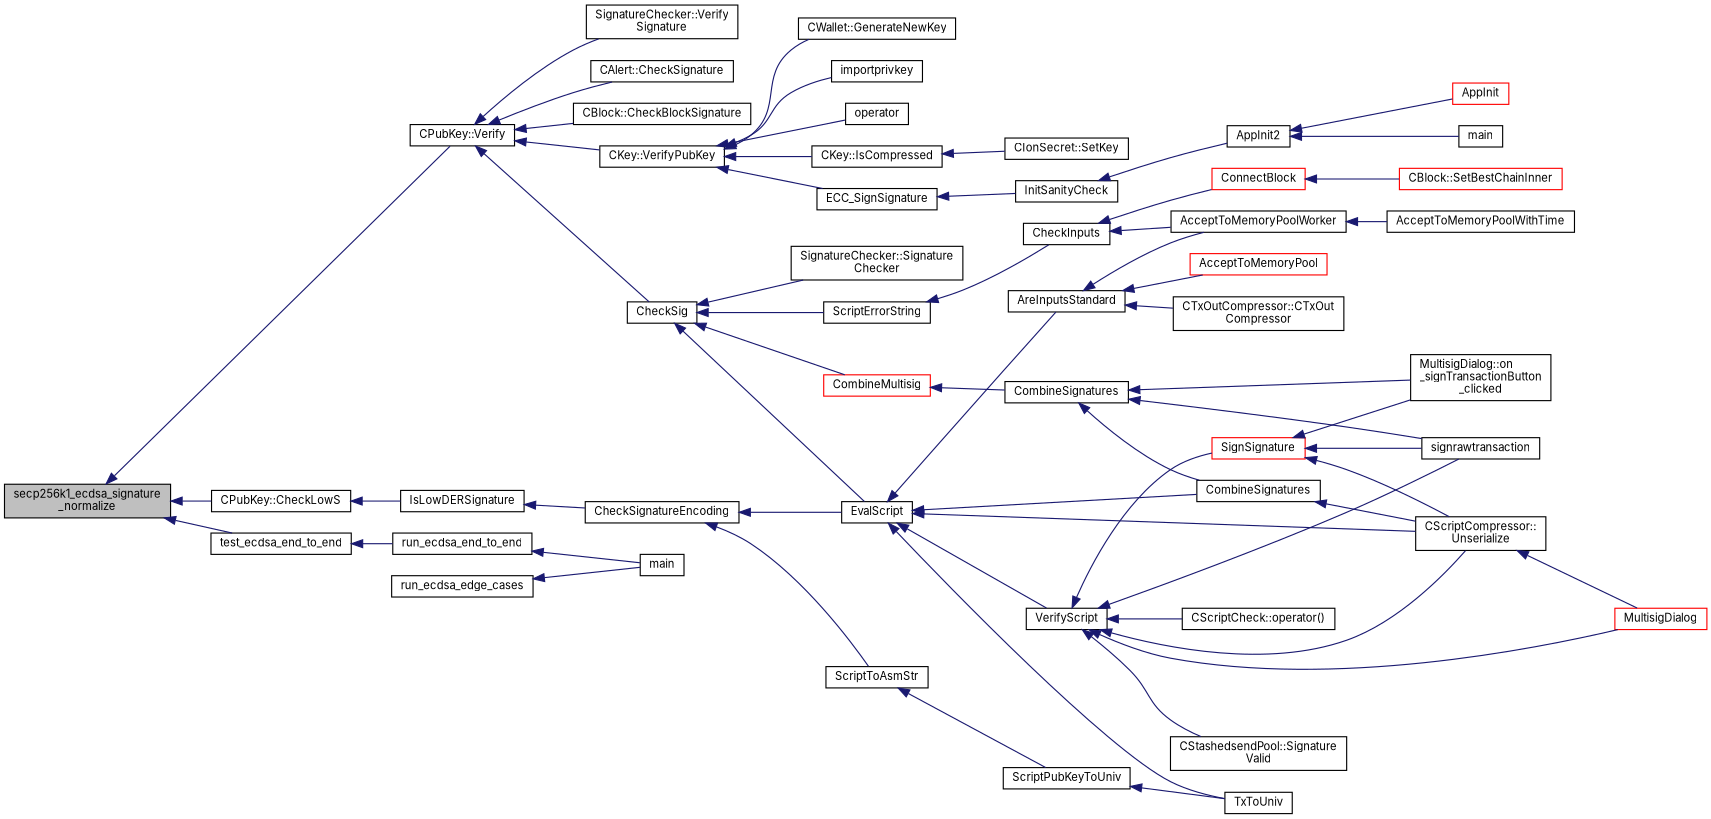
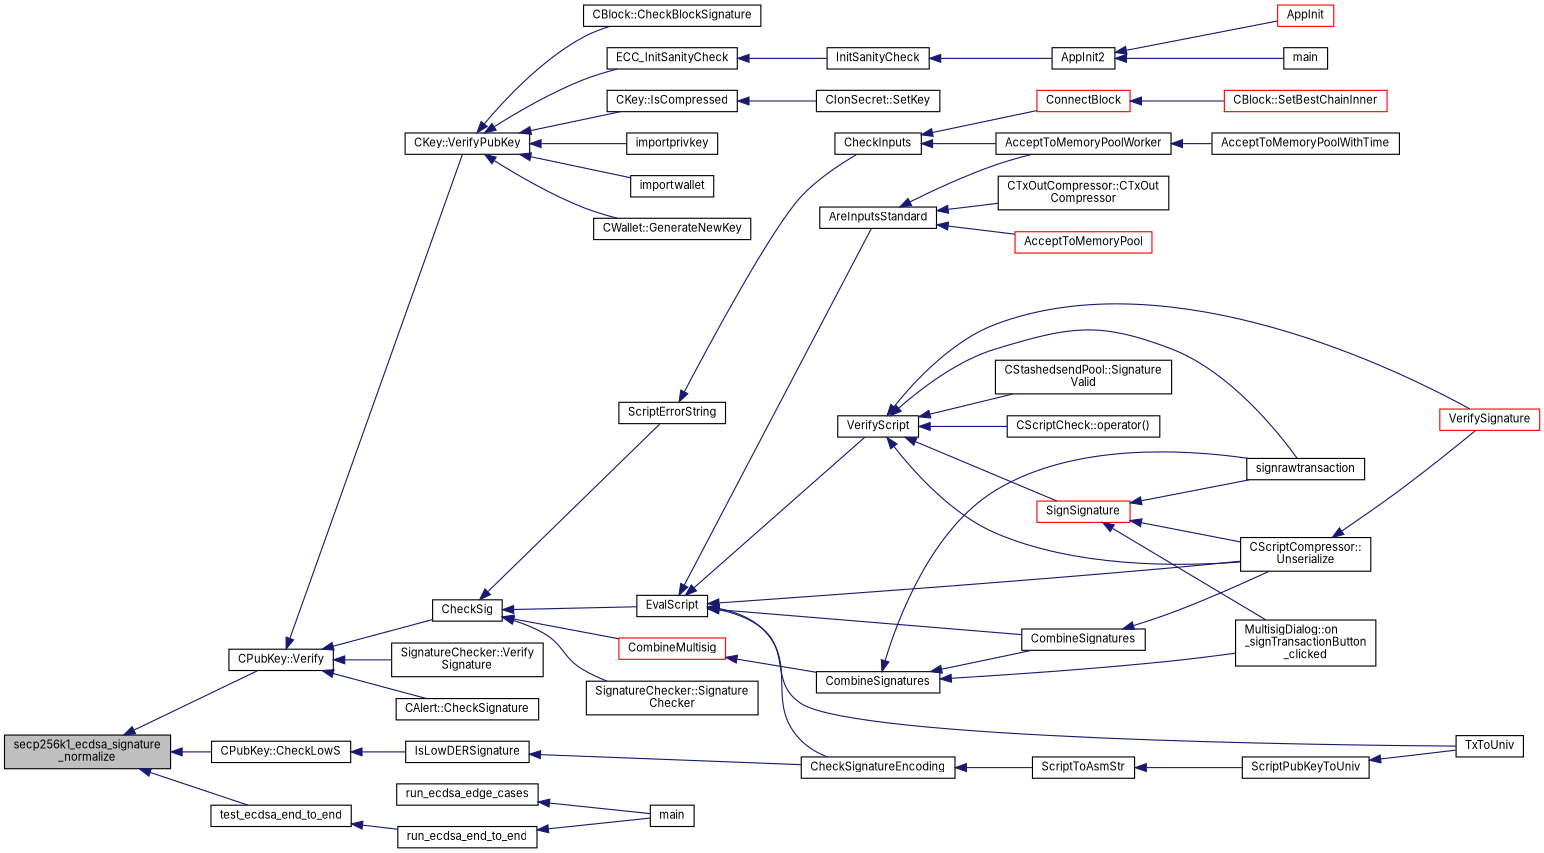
node "operator": label "operator" -> "importwallet"
edge "CBlock::CheckBlockSignature" -> "CPubKey::Verify": now "CBlock::CheckBlockSignature" -> "CKey::VerifyPubKey"
node "ECC_SignSignature": label "ECC_SignSignature" -> "ECC_InitSanityCheck"
edge "EvalScript" -> "CheckSignatureEncoding": reversed
node "MultisigDialog": label "MultisigDialog" -> "VerifySignature"
